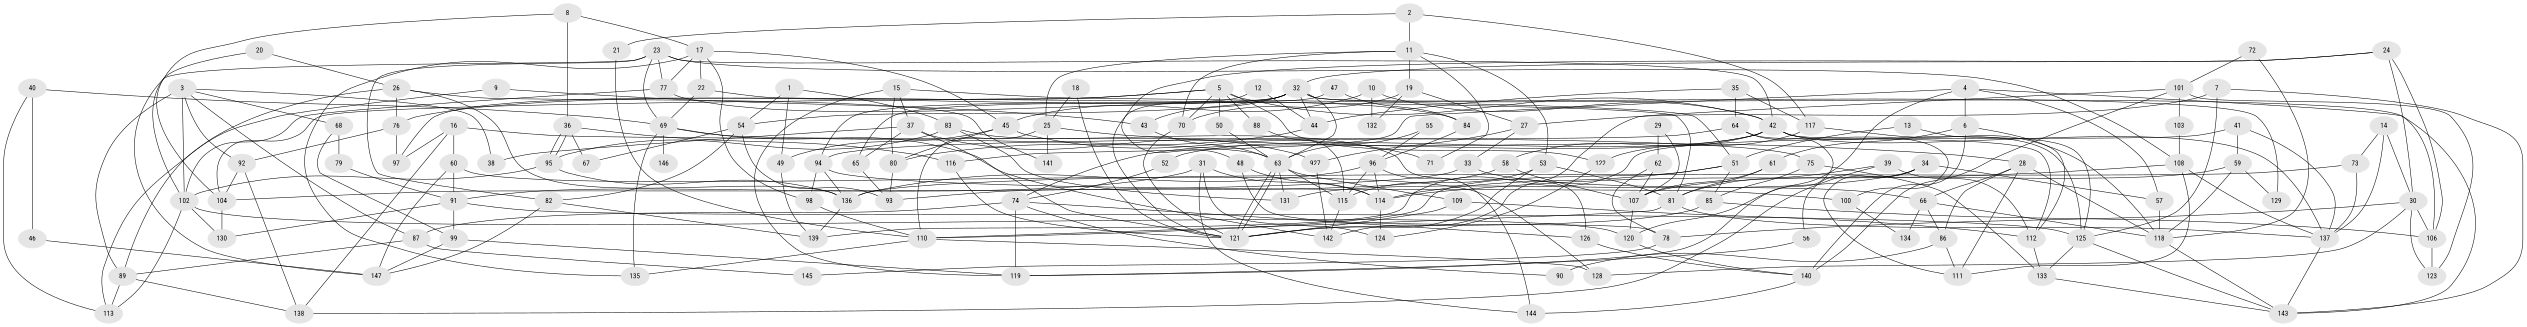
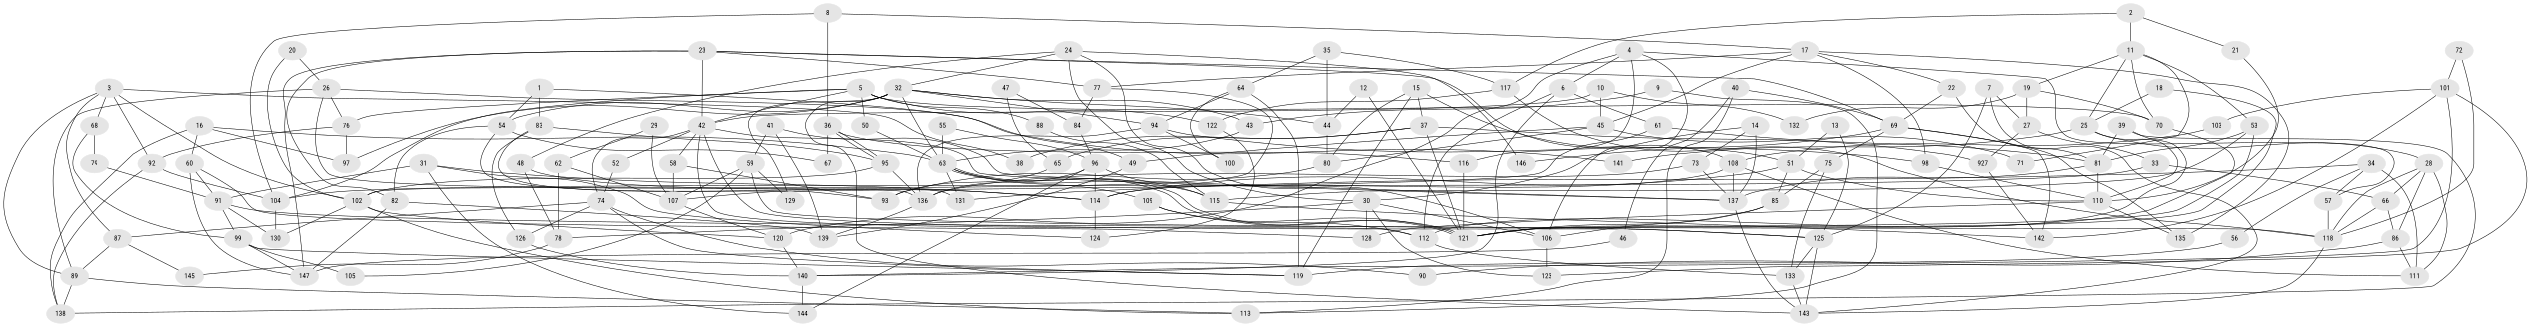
edge "24" -- "146": added
node "134": removed
node "105": added
